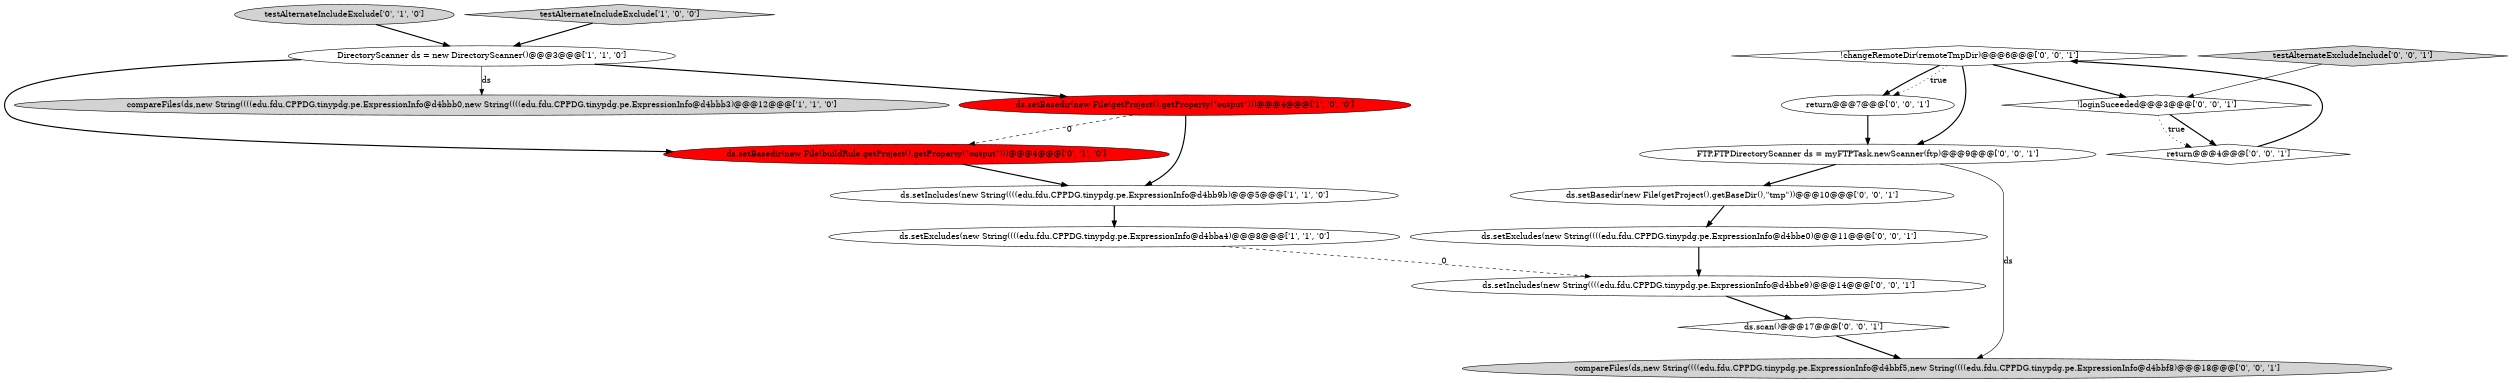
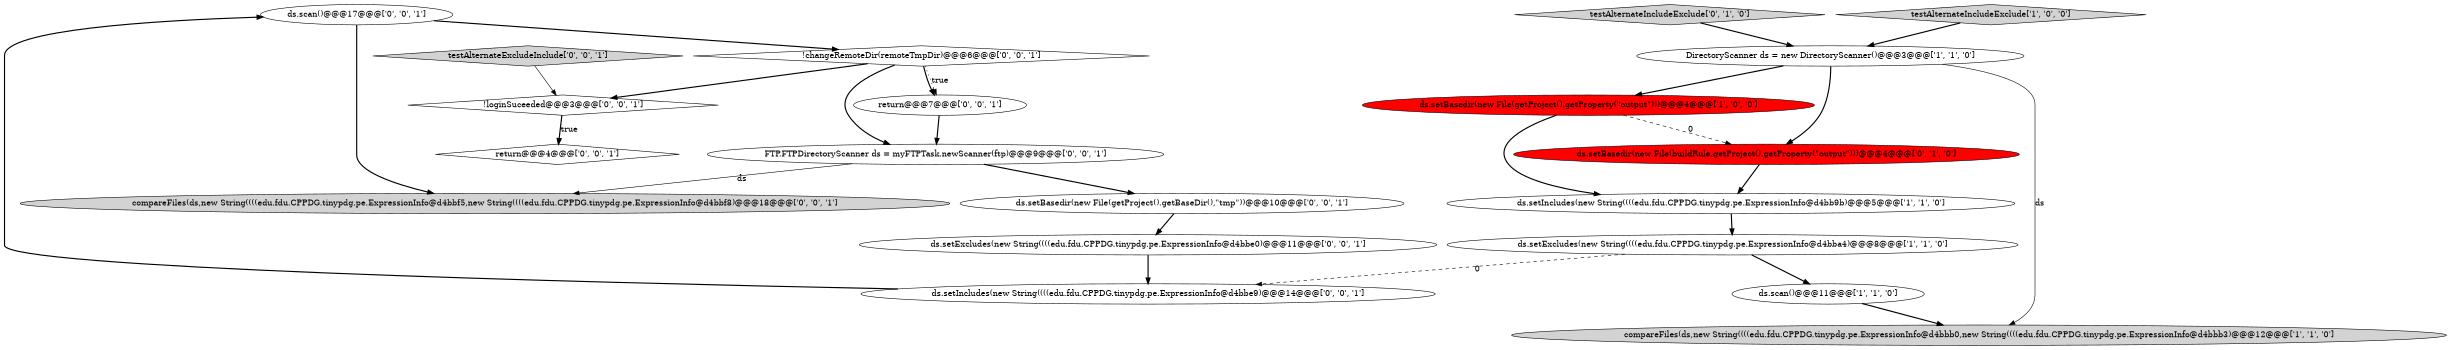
node "testAlternateIncludeExclude['0', '1', '0']": shape ellipse -> diamond
edge "return@@@4@@@['0', '0', '1']" -> "!changeRemoteDir(remoteTmpDir)@@@6@@@['0', '0', '1']": now "ds.scan()@@@17@@@['0', '0', '1']" -> "!changeRemoteDir(remoteTmpDir)@@@6@@@['0', '0', '1']"
node "ds.scan()@@@11@@@['1', '1', '0']": added
node "ds.scan()@@@17@@@['0', '0', '1']": shape diamond -> ellipse
